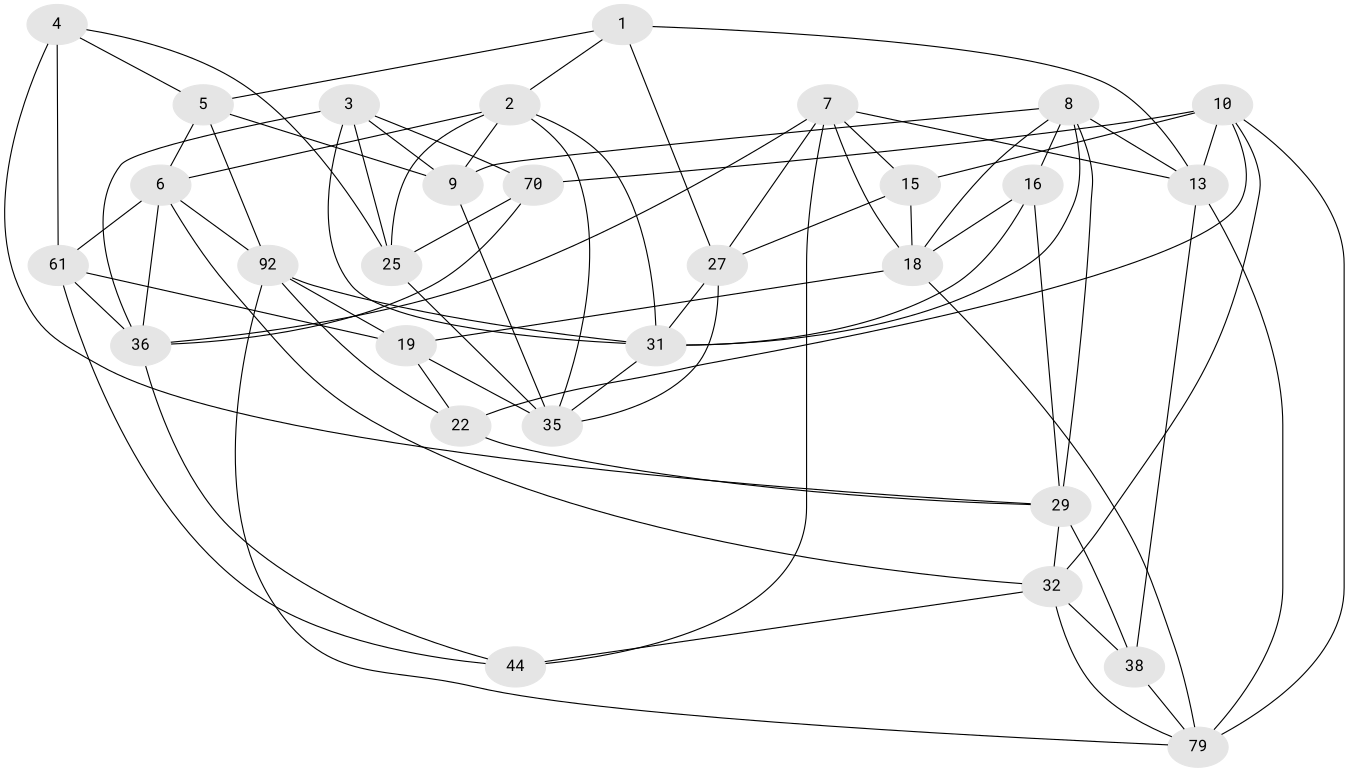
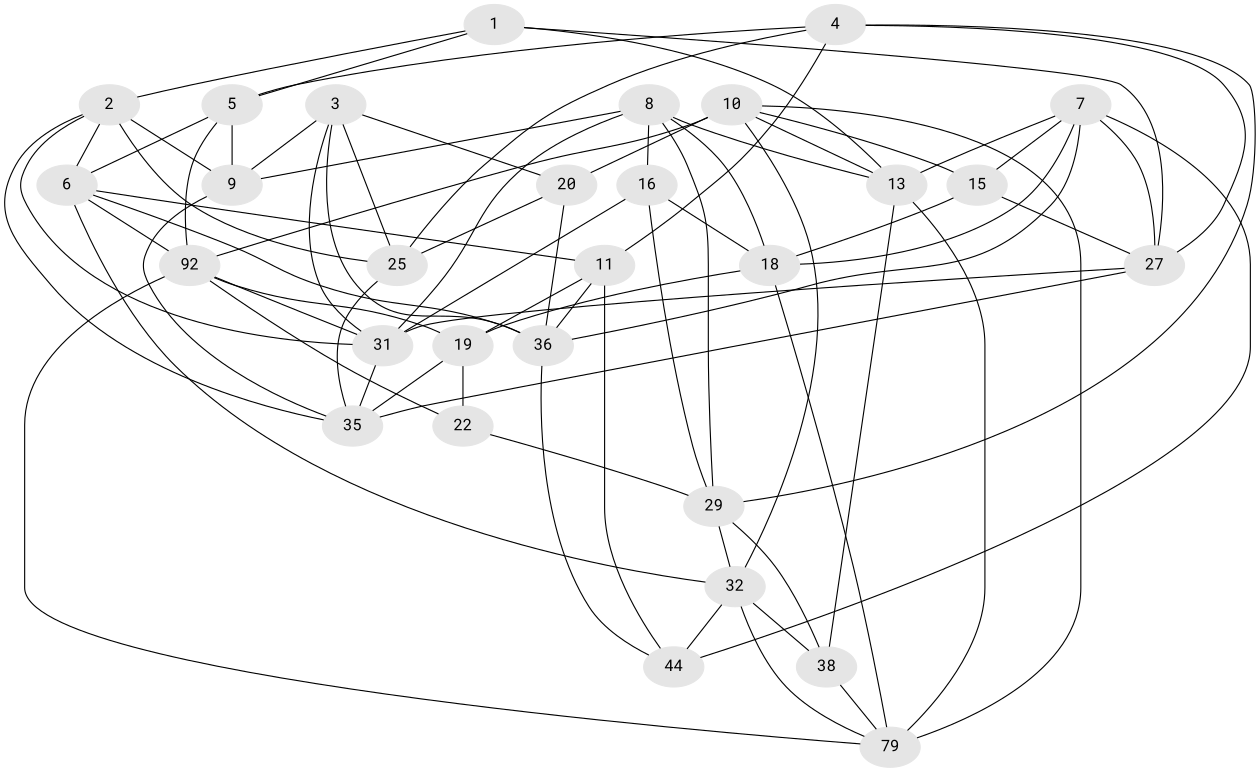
edge "4" -- "27": added
node "70": label "70" -> "20"
node "61": label "61" -> "11"
edge "10" -- "22": now "10" -- "92"
